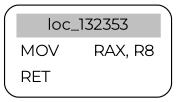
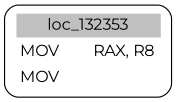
node "loc_132353": text "RET" -> "MOV"
